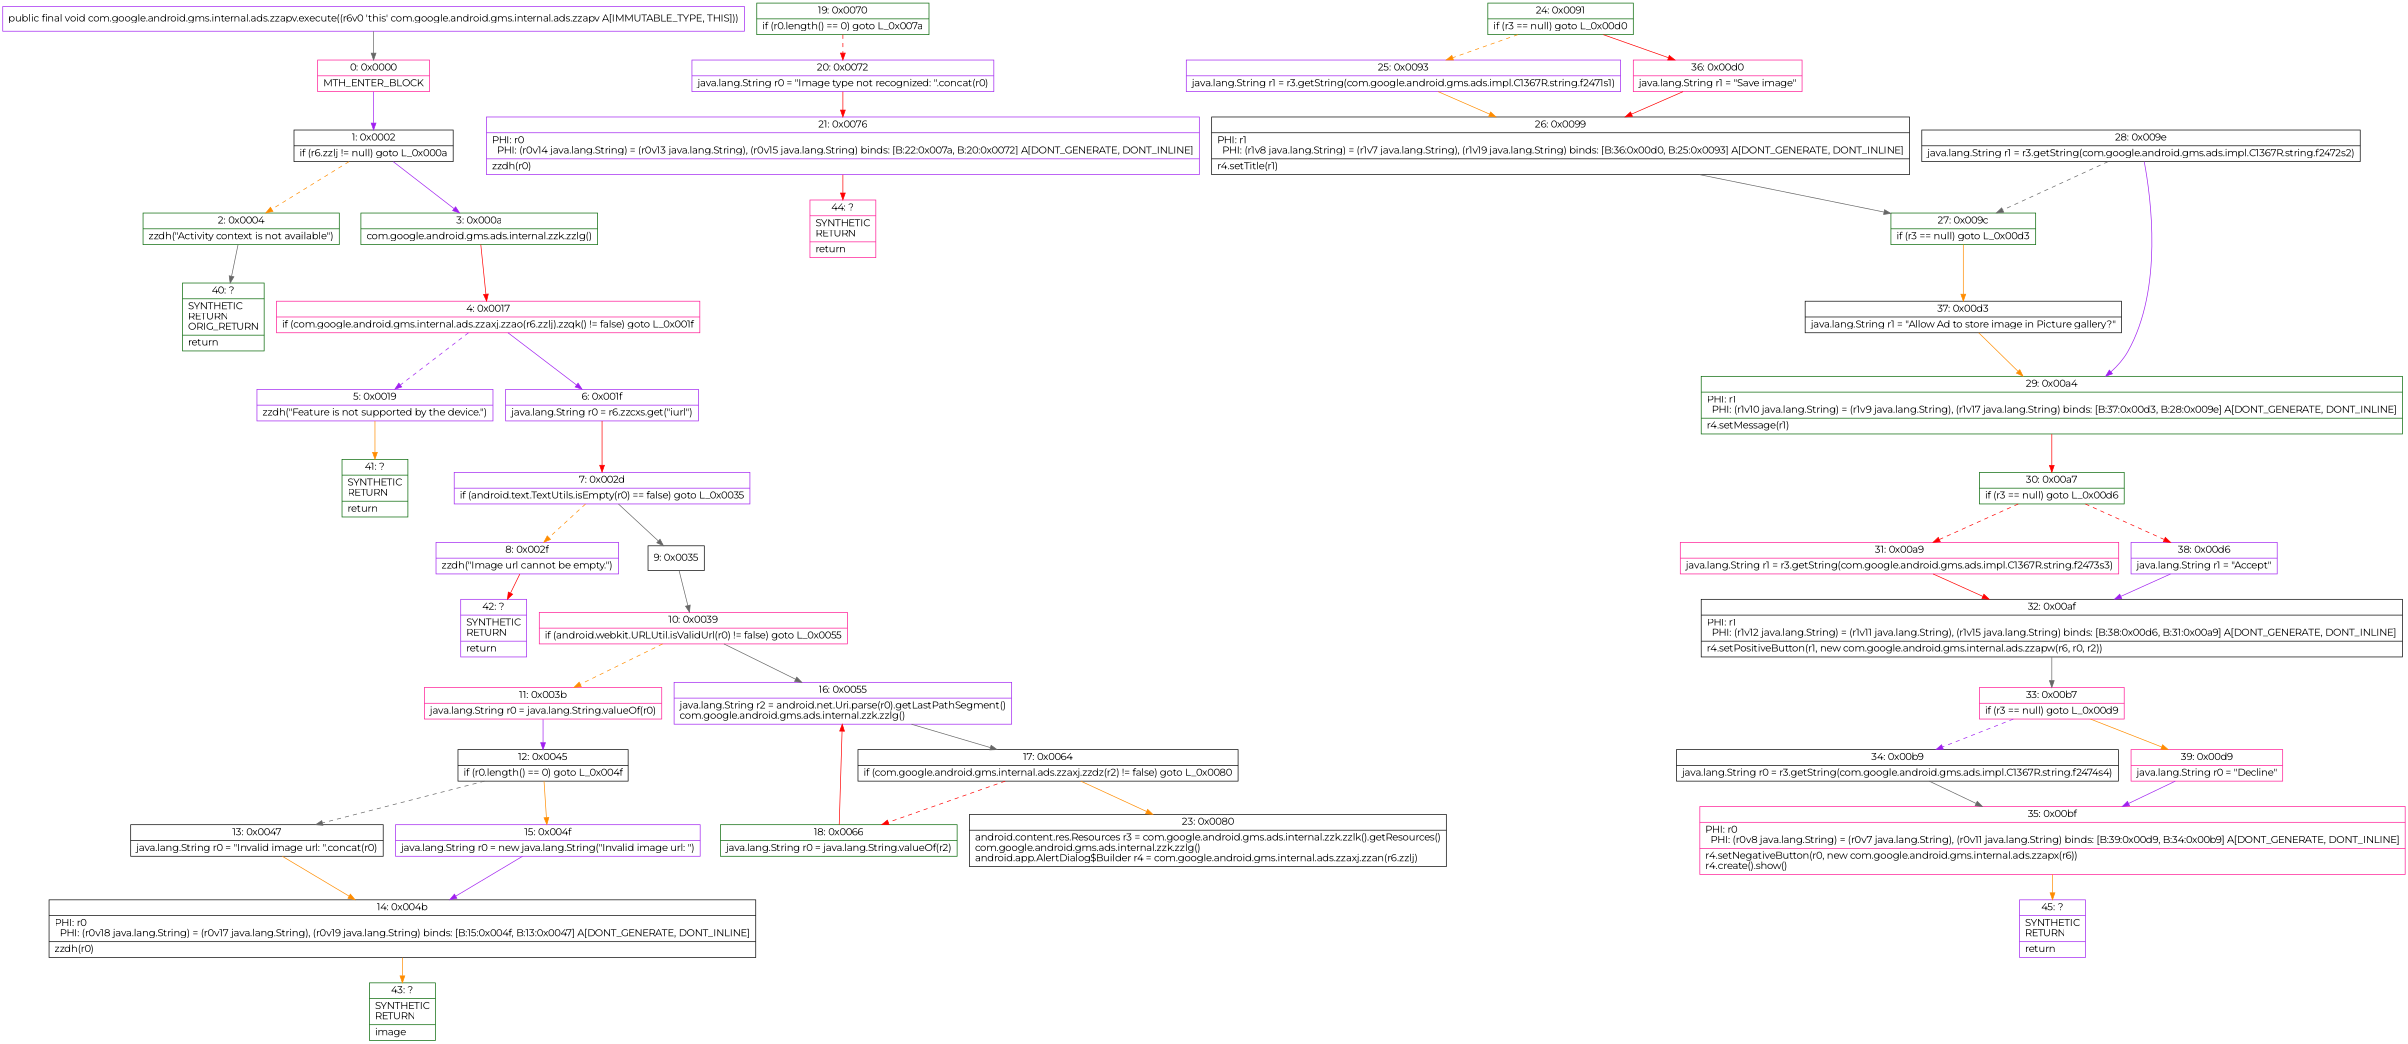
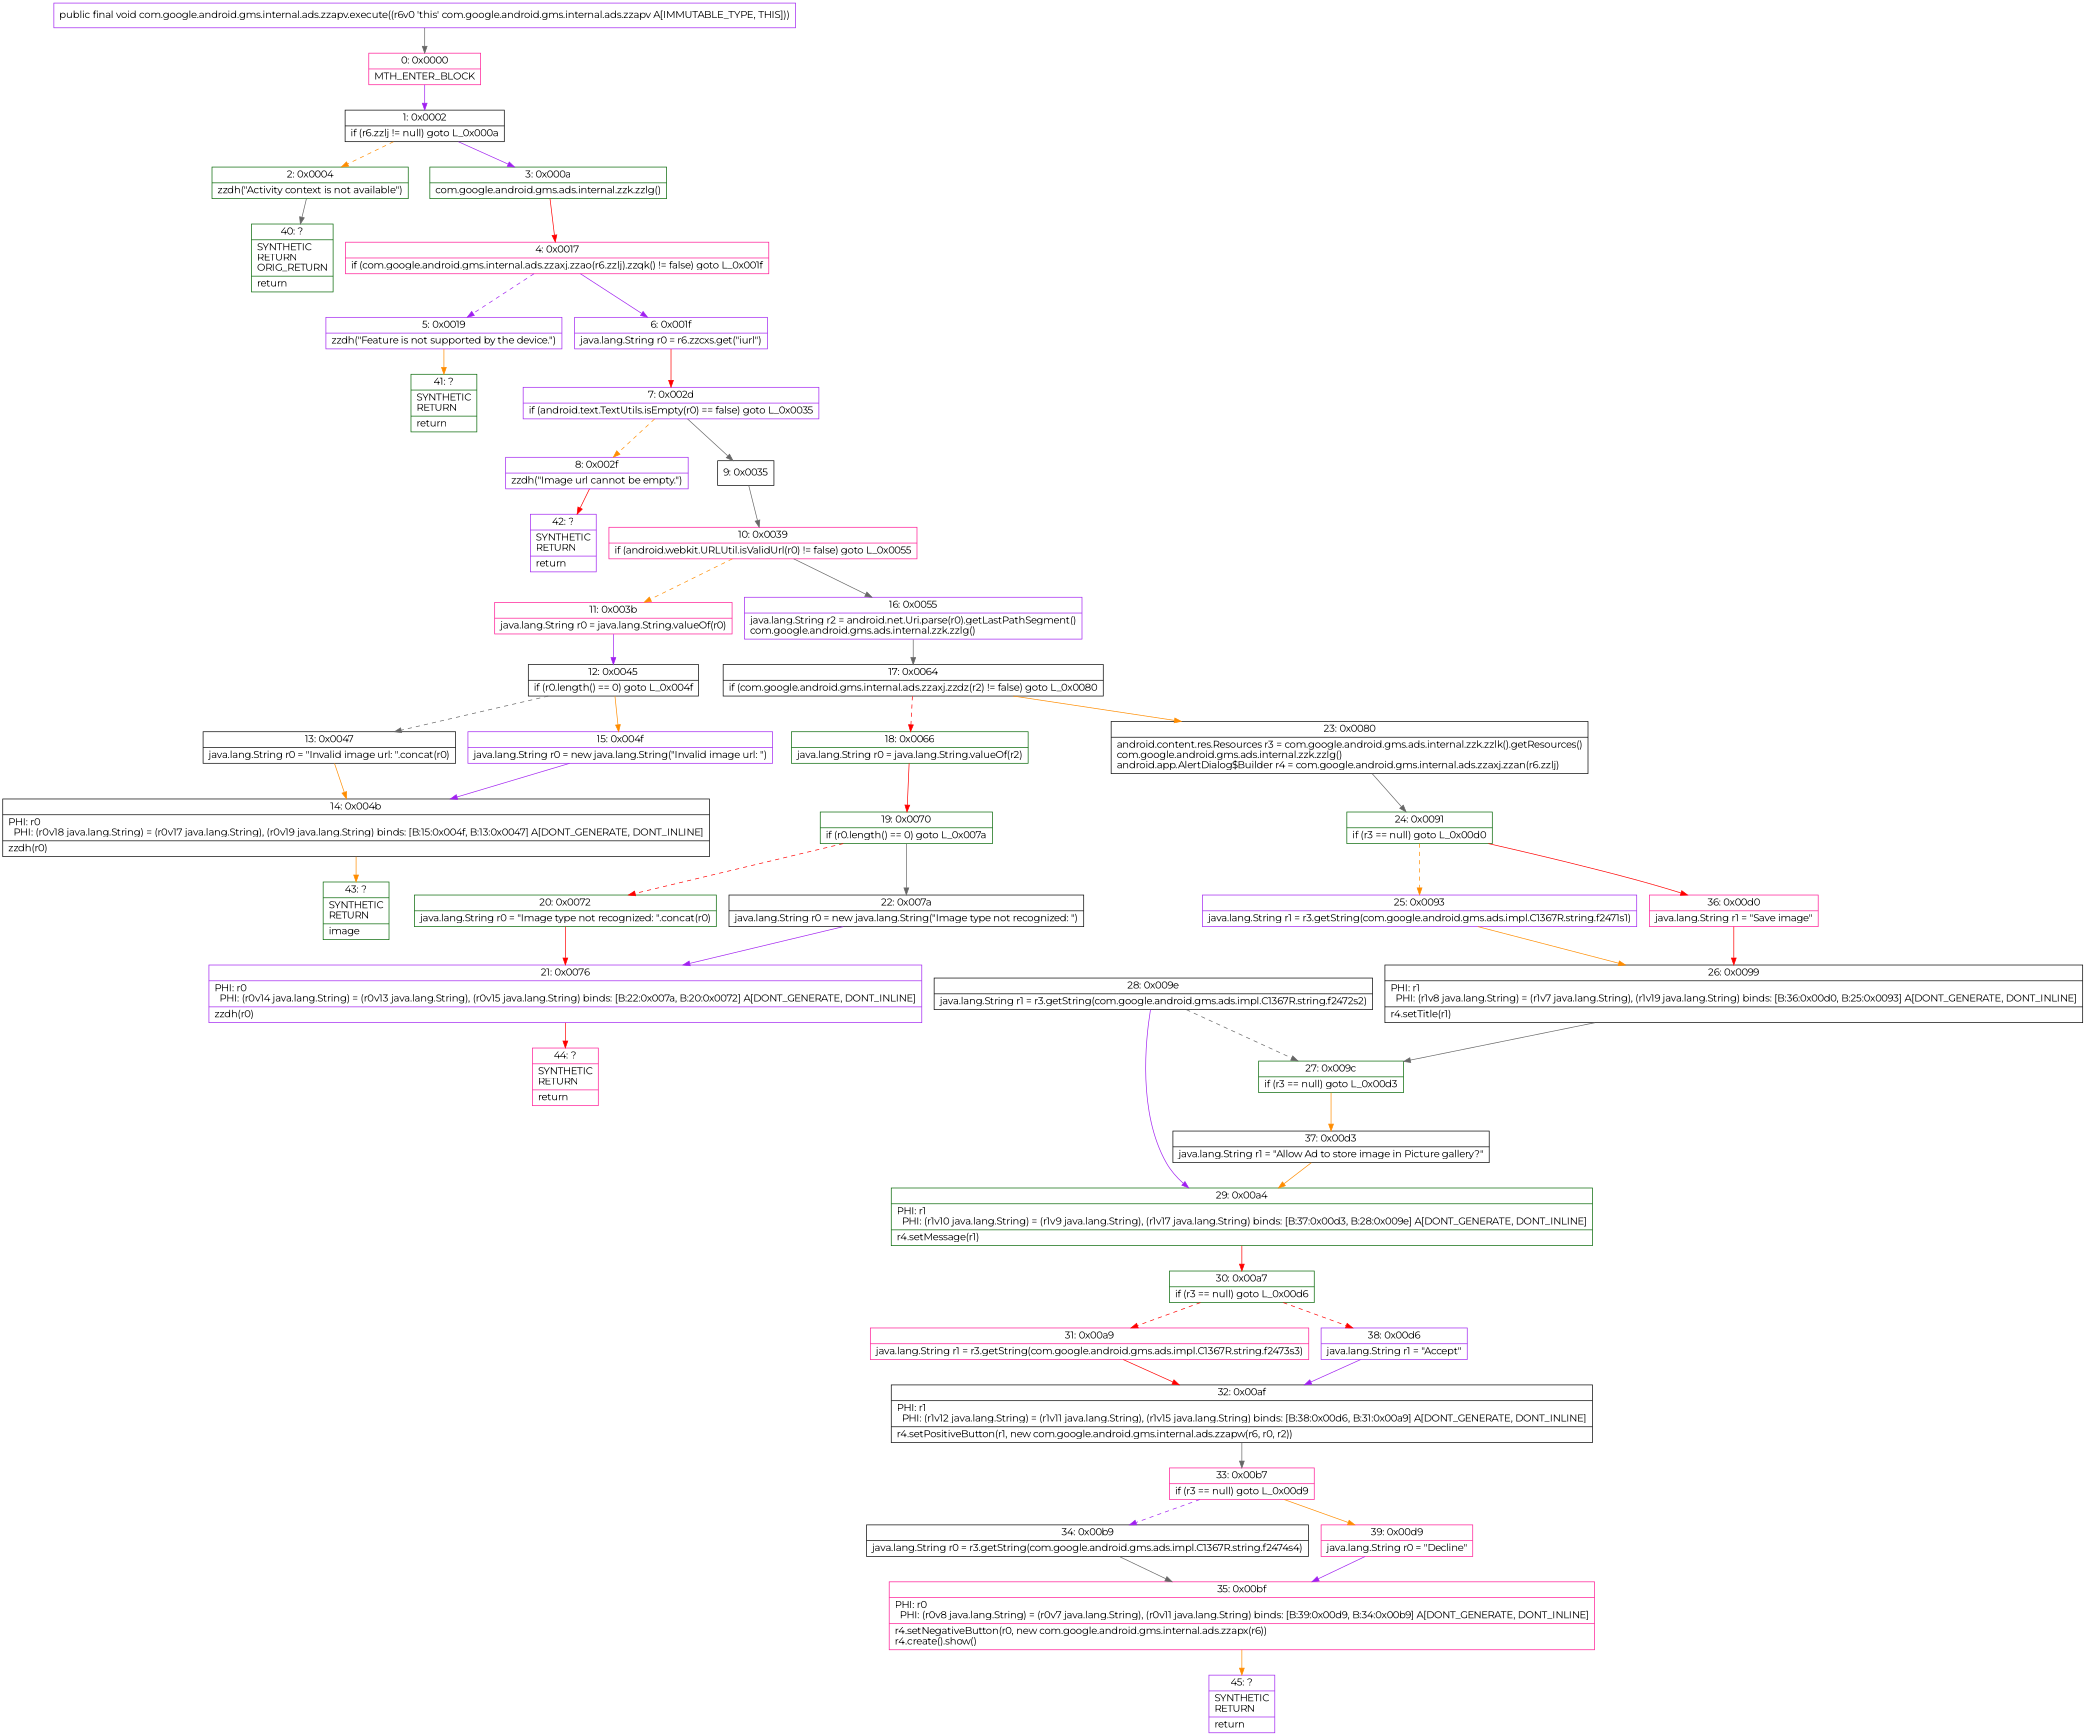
node "20: 0x0072": color purple -> darkgreen
edge "18: 0x0066" -> "16: 0x0055": now "18: 0x0066" -> "19: 0x0070"
edge "23: 0x0080" -> "24: 0x0091": added
node "22: 0x007a": added
